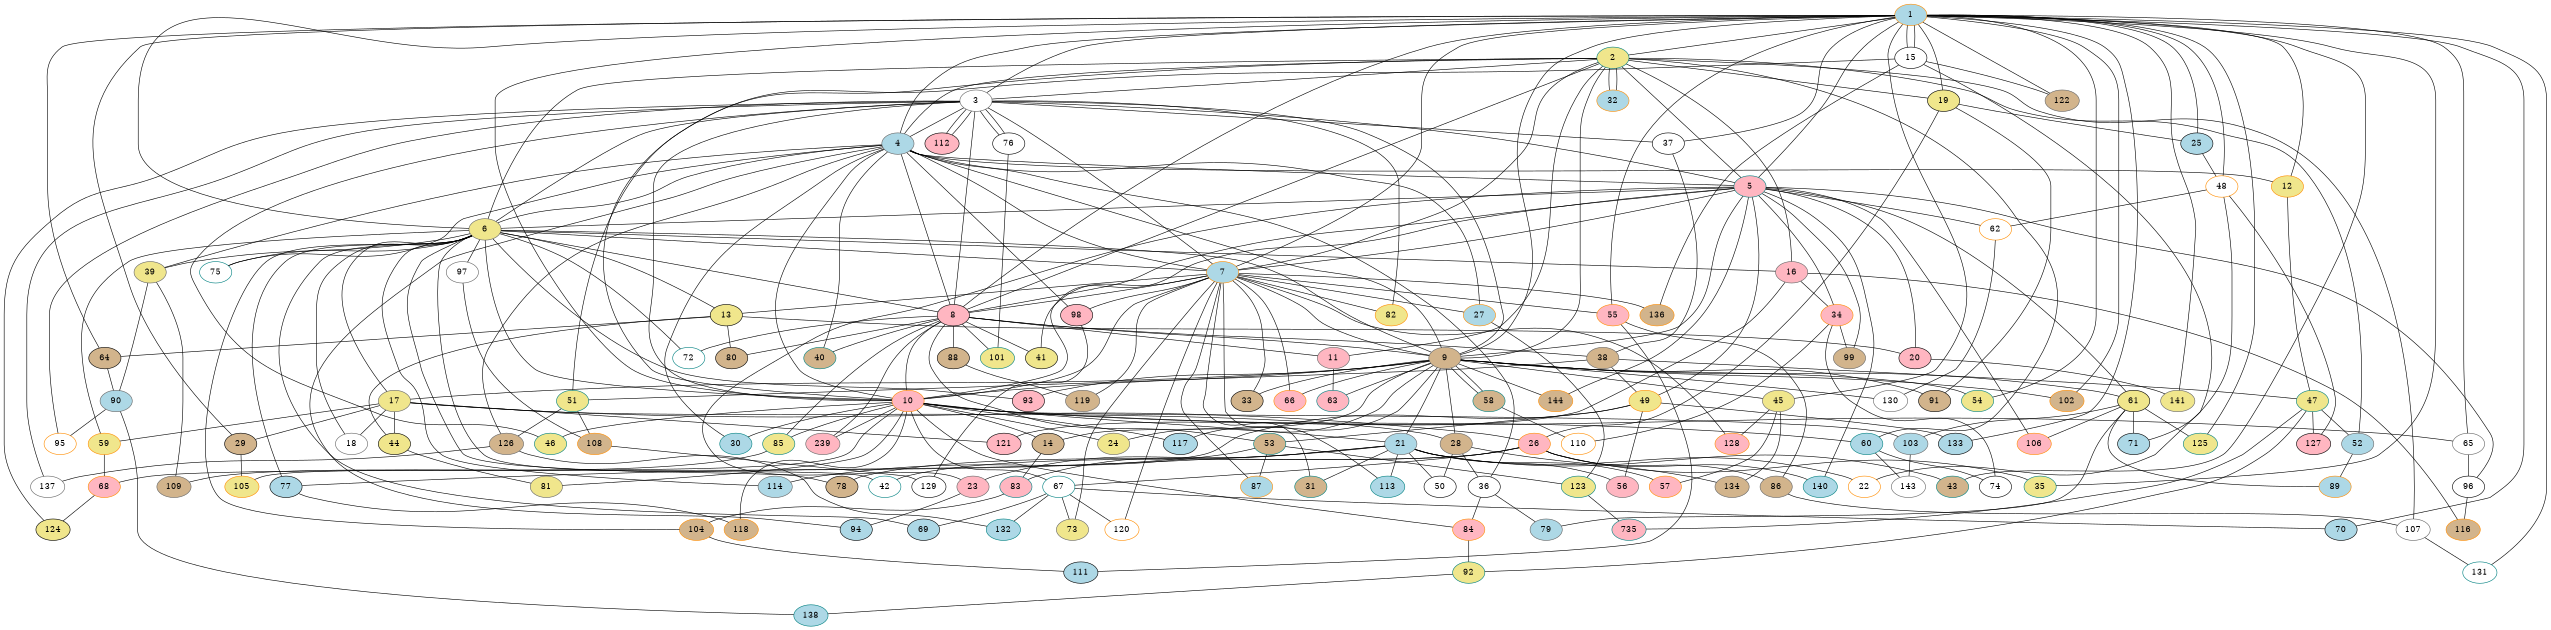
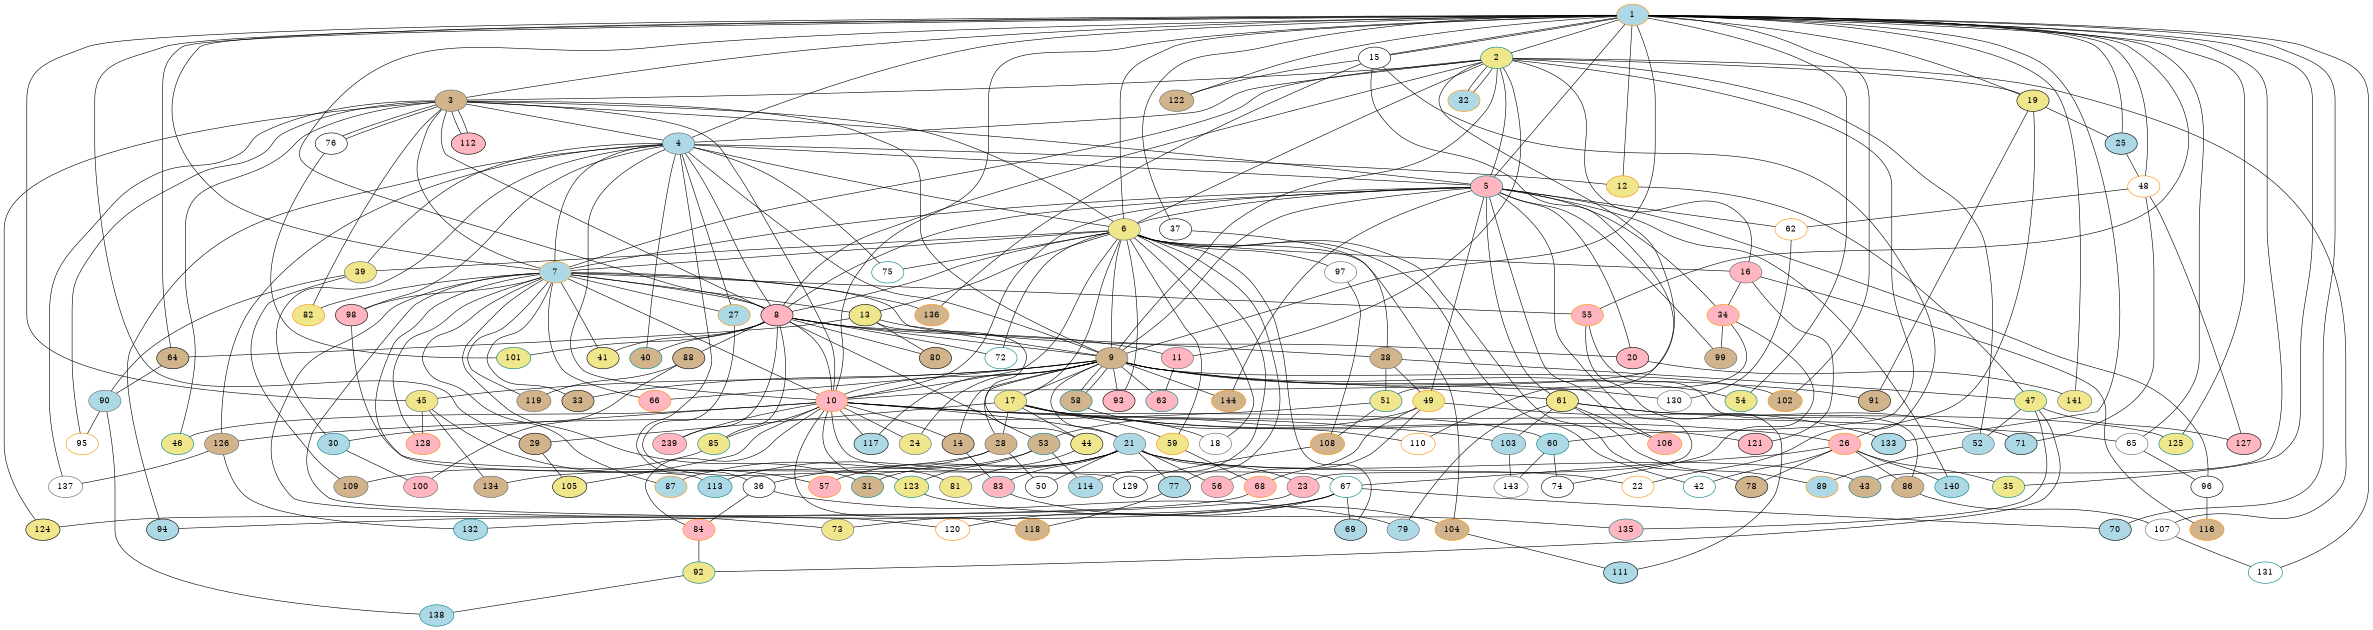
node "3": fillcolor white -> tan
edge "3" -- "37": removed
node "105": color darkorange -> black
node "100": added
node "735": label "735" -> "135"
